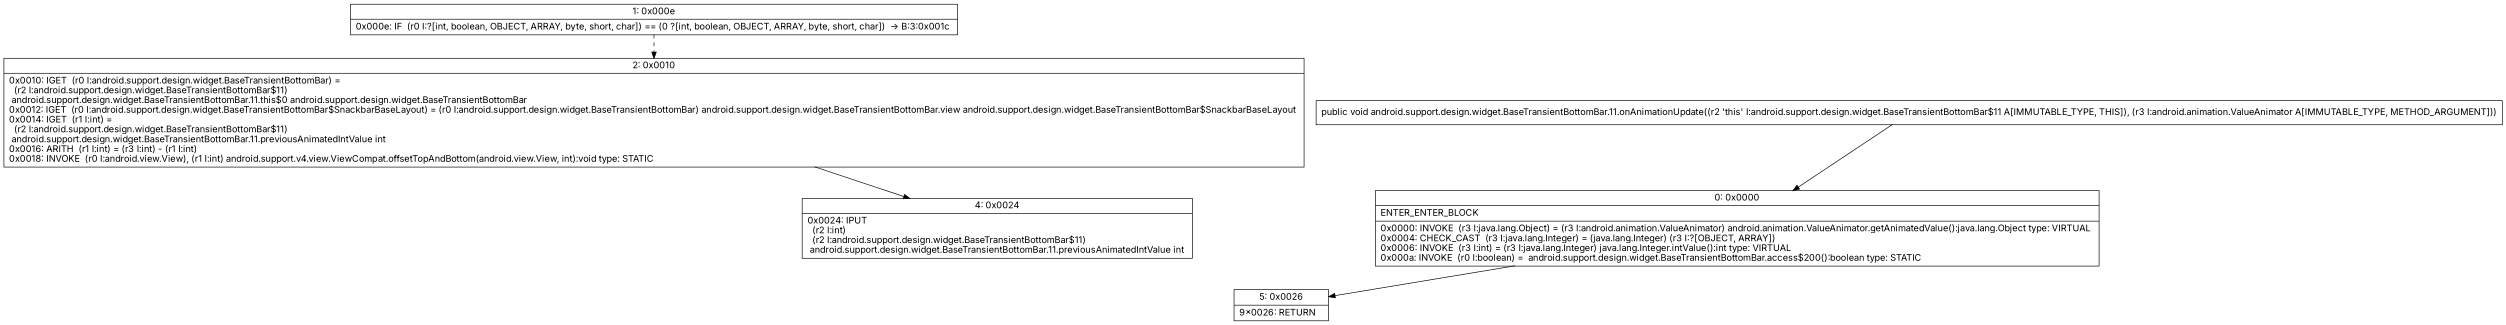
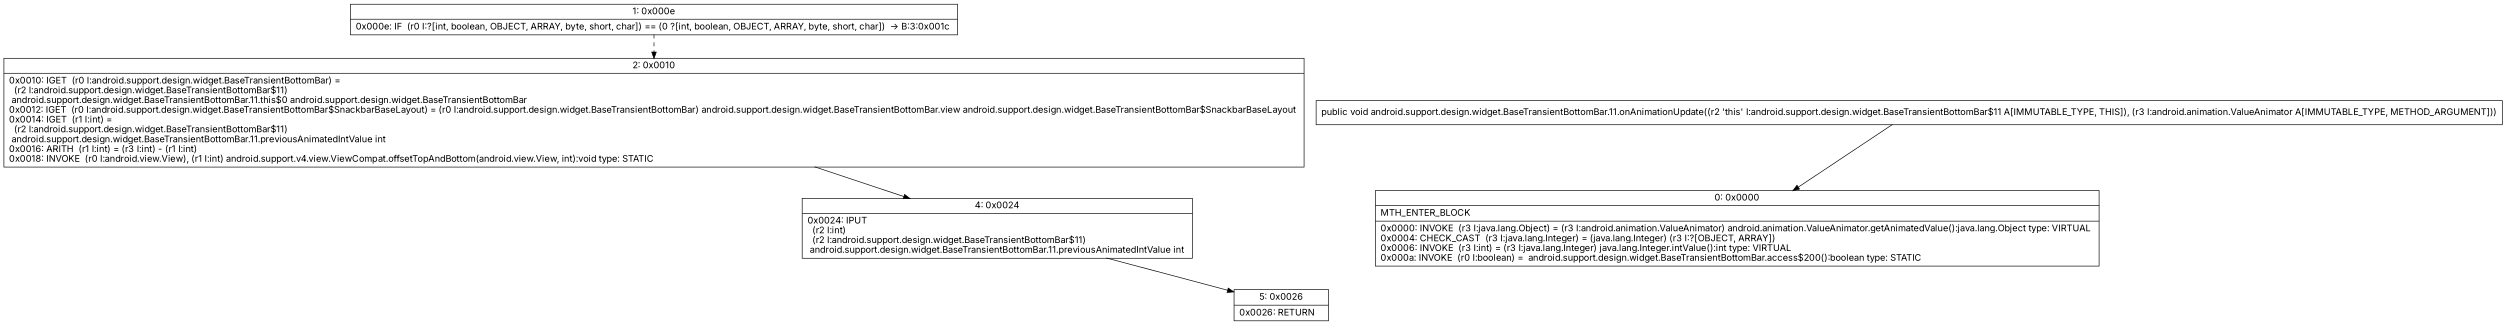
node "0: 0x0000": text "ENTER_ENTER_BLOCK" -> "MTH_ENTER_BLOCK"
edge "0: 0x0000" -> "5: 0x0026": now "4: 0x0024" -> "5: 0x0026"
node "5: 0x0026": text "9x0026: RETURN" -> "0x0026: RETURN"
